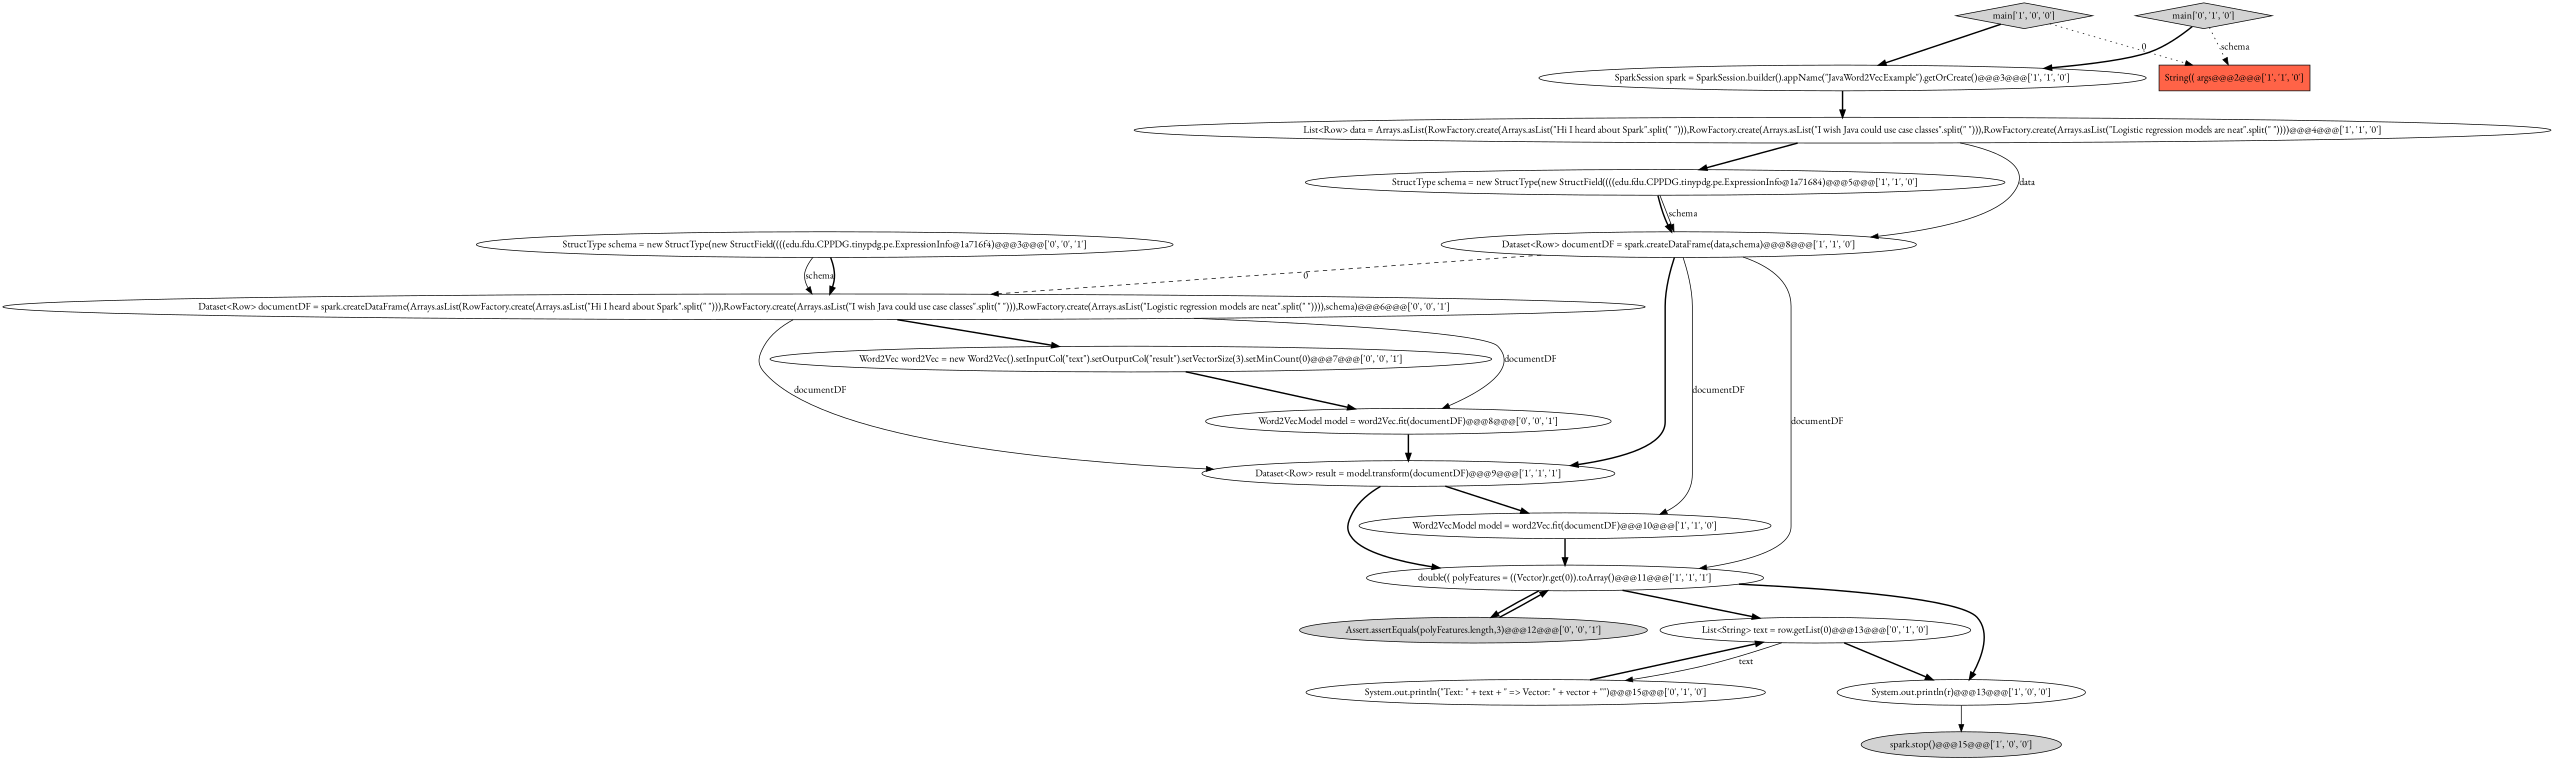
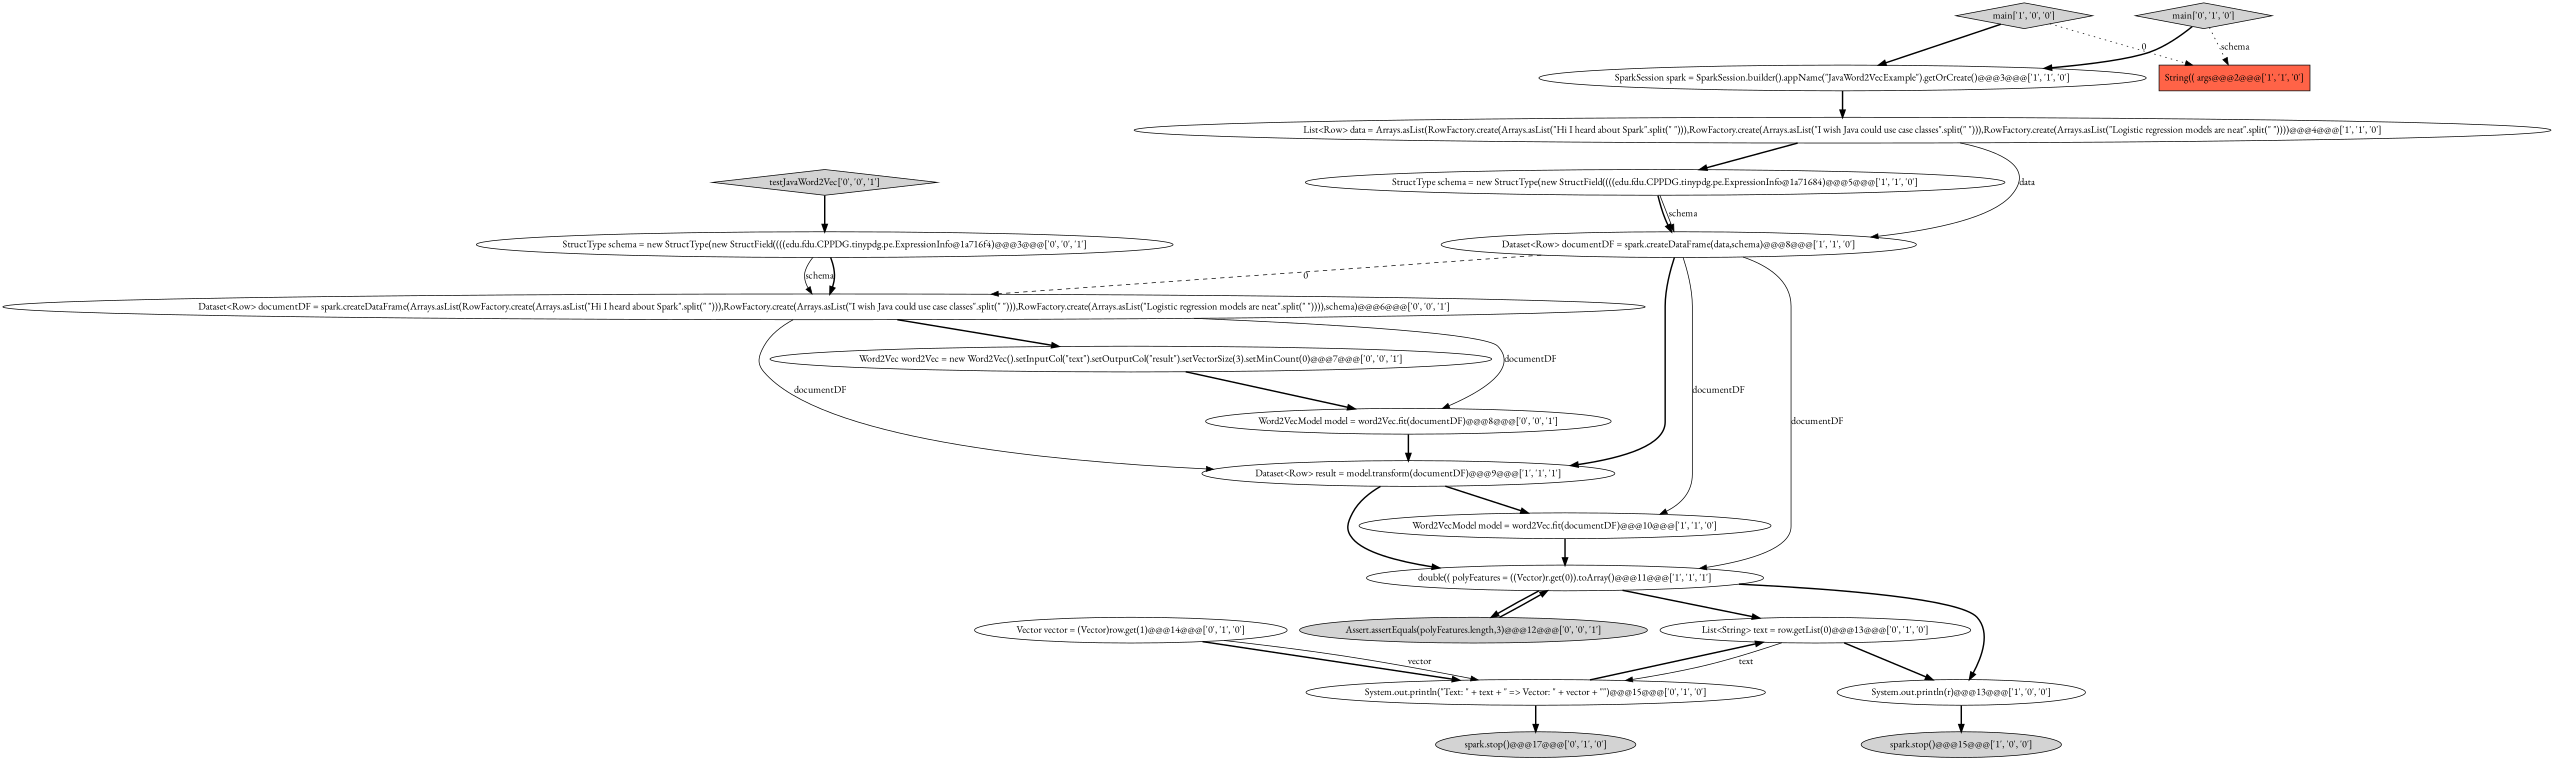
node "testJavaWord2Vec['0', '0', '1']": added
node "Vector vector = (Vector)row.get(1)@@@14@@@['0', '1', '0']": added
edge "System.out.println(r)@@@13@@@['1', '0', '0']" -> "spark.stop()@@@15@@@['1', '0', '0']": style solid -> bold
node "spark.stop()@@@17@@@['0', '1', '0']": added
